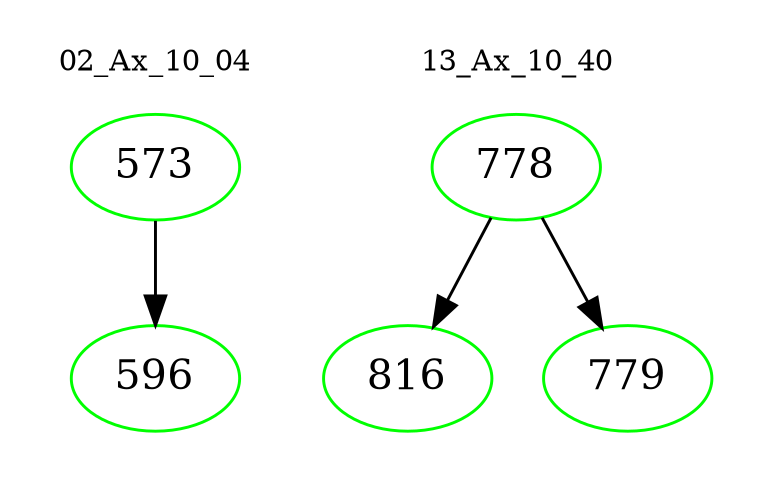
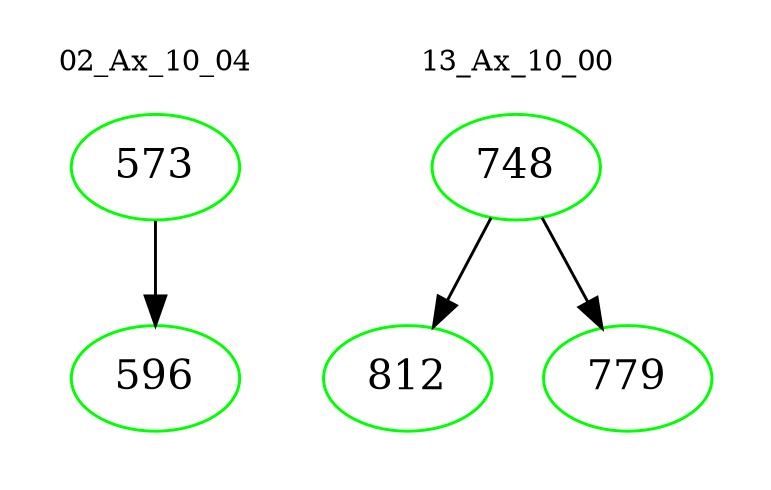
cluster "13_Ax_10_40": label "13_Ax_10_40" -> "13_Ax_10_00"
node "778": label "778" -> "748"
node "816": label "816" -> "812"
